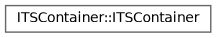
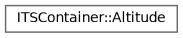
node "ITSContainer::ITSContainer": label "ITSContainer::ITSContainer" -> "ITSContainer::Altitude"
